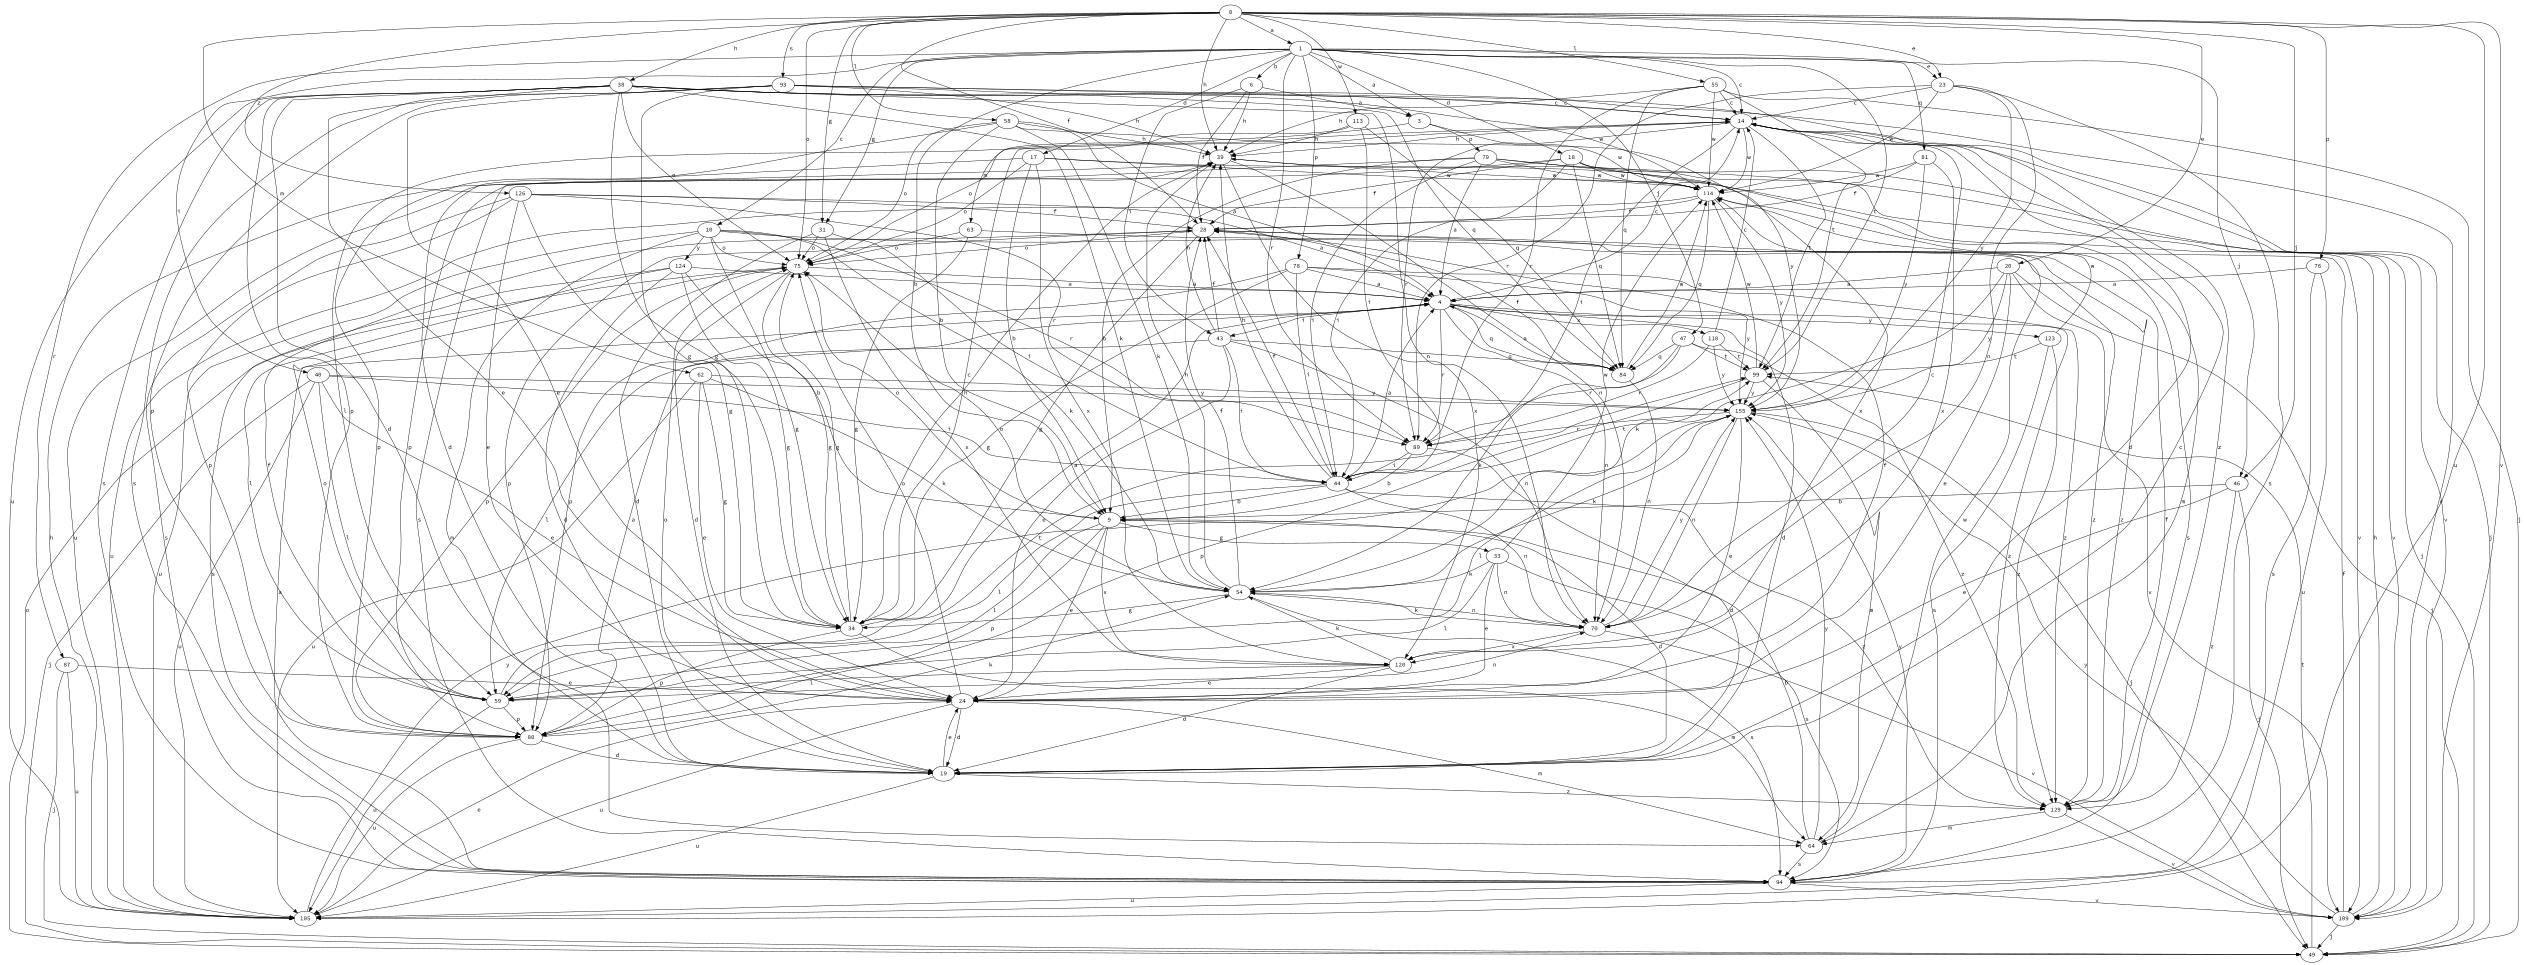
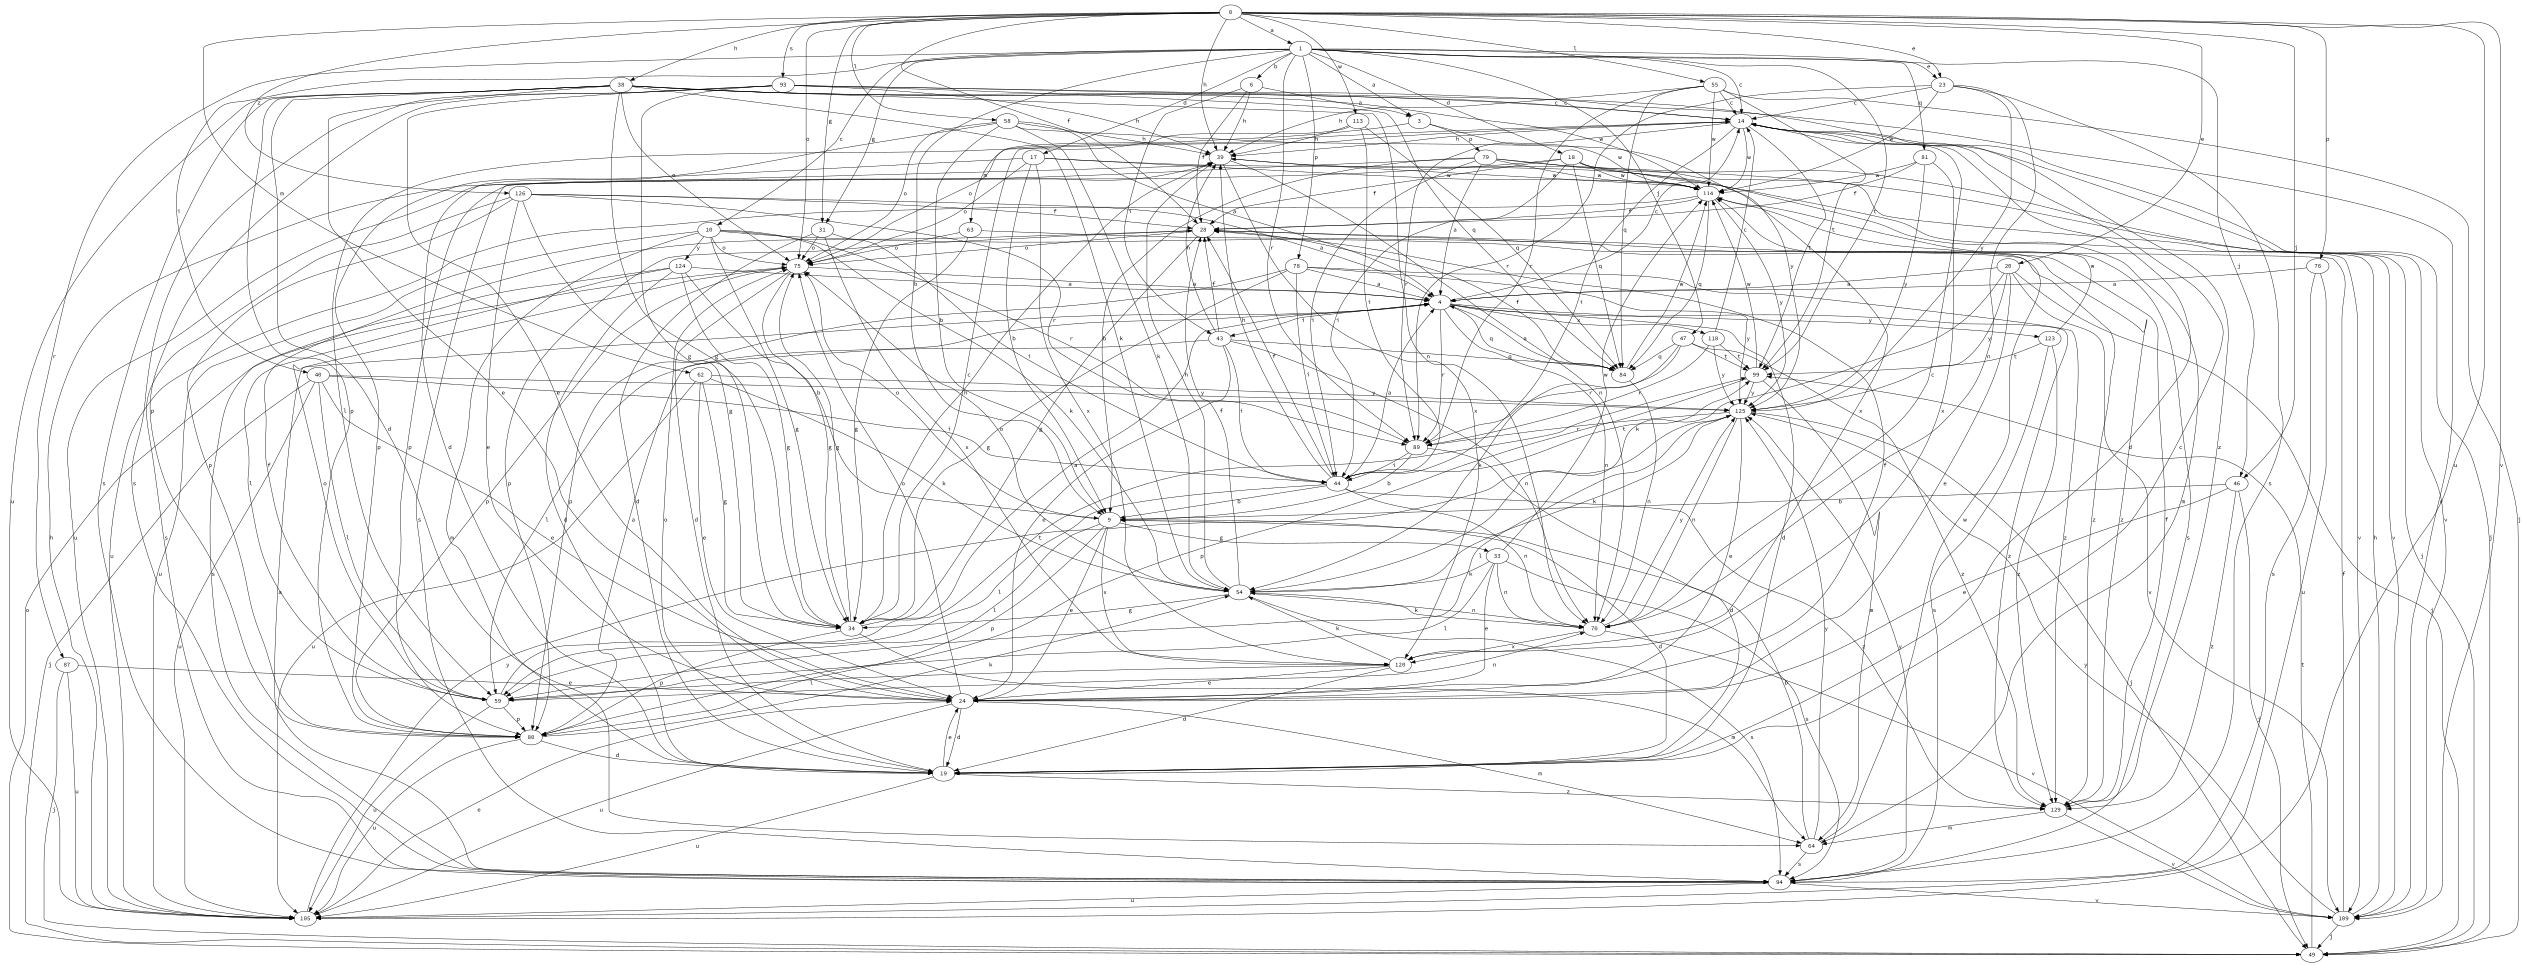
node "155": label "155" -> "125"
